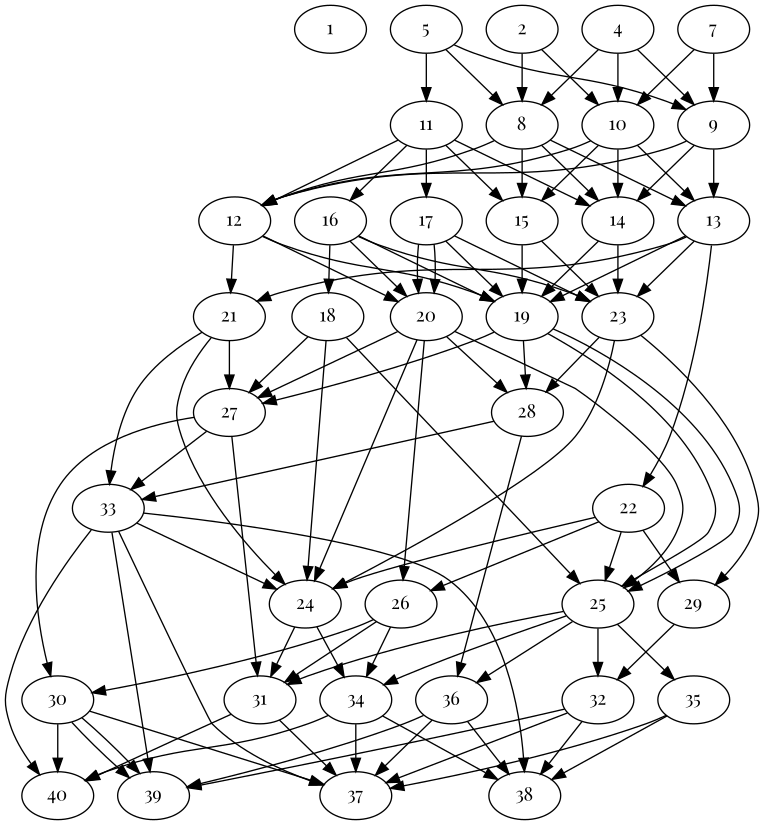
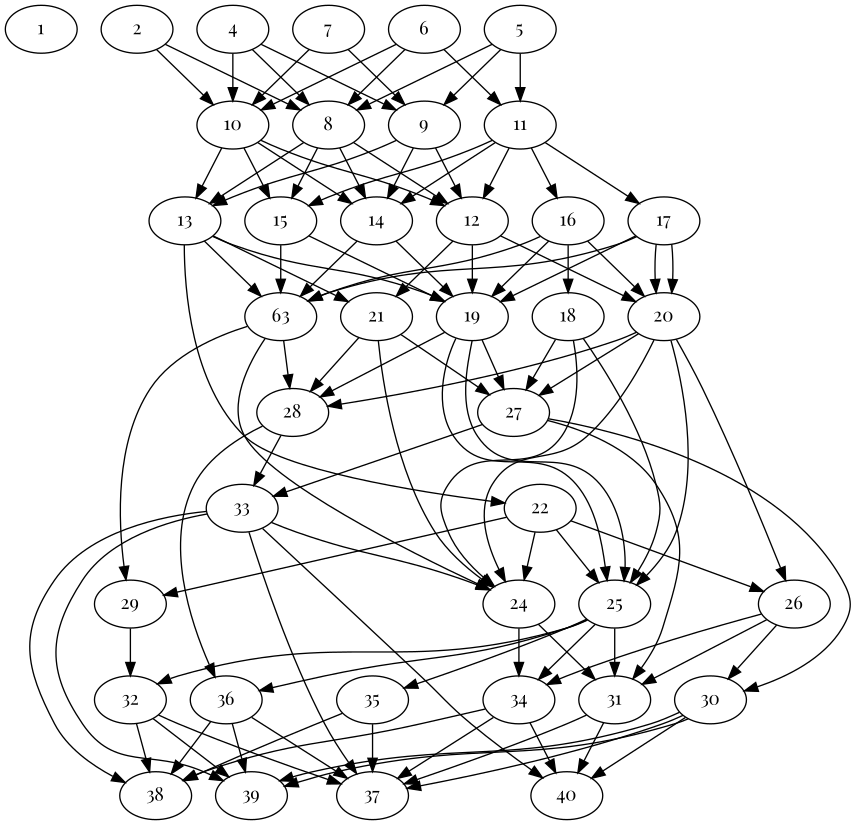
node "6": added
node "23": label "23" -> "63"
edge "21" -> "33": now "21" -> "28"
